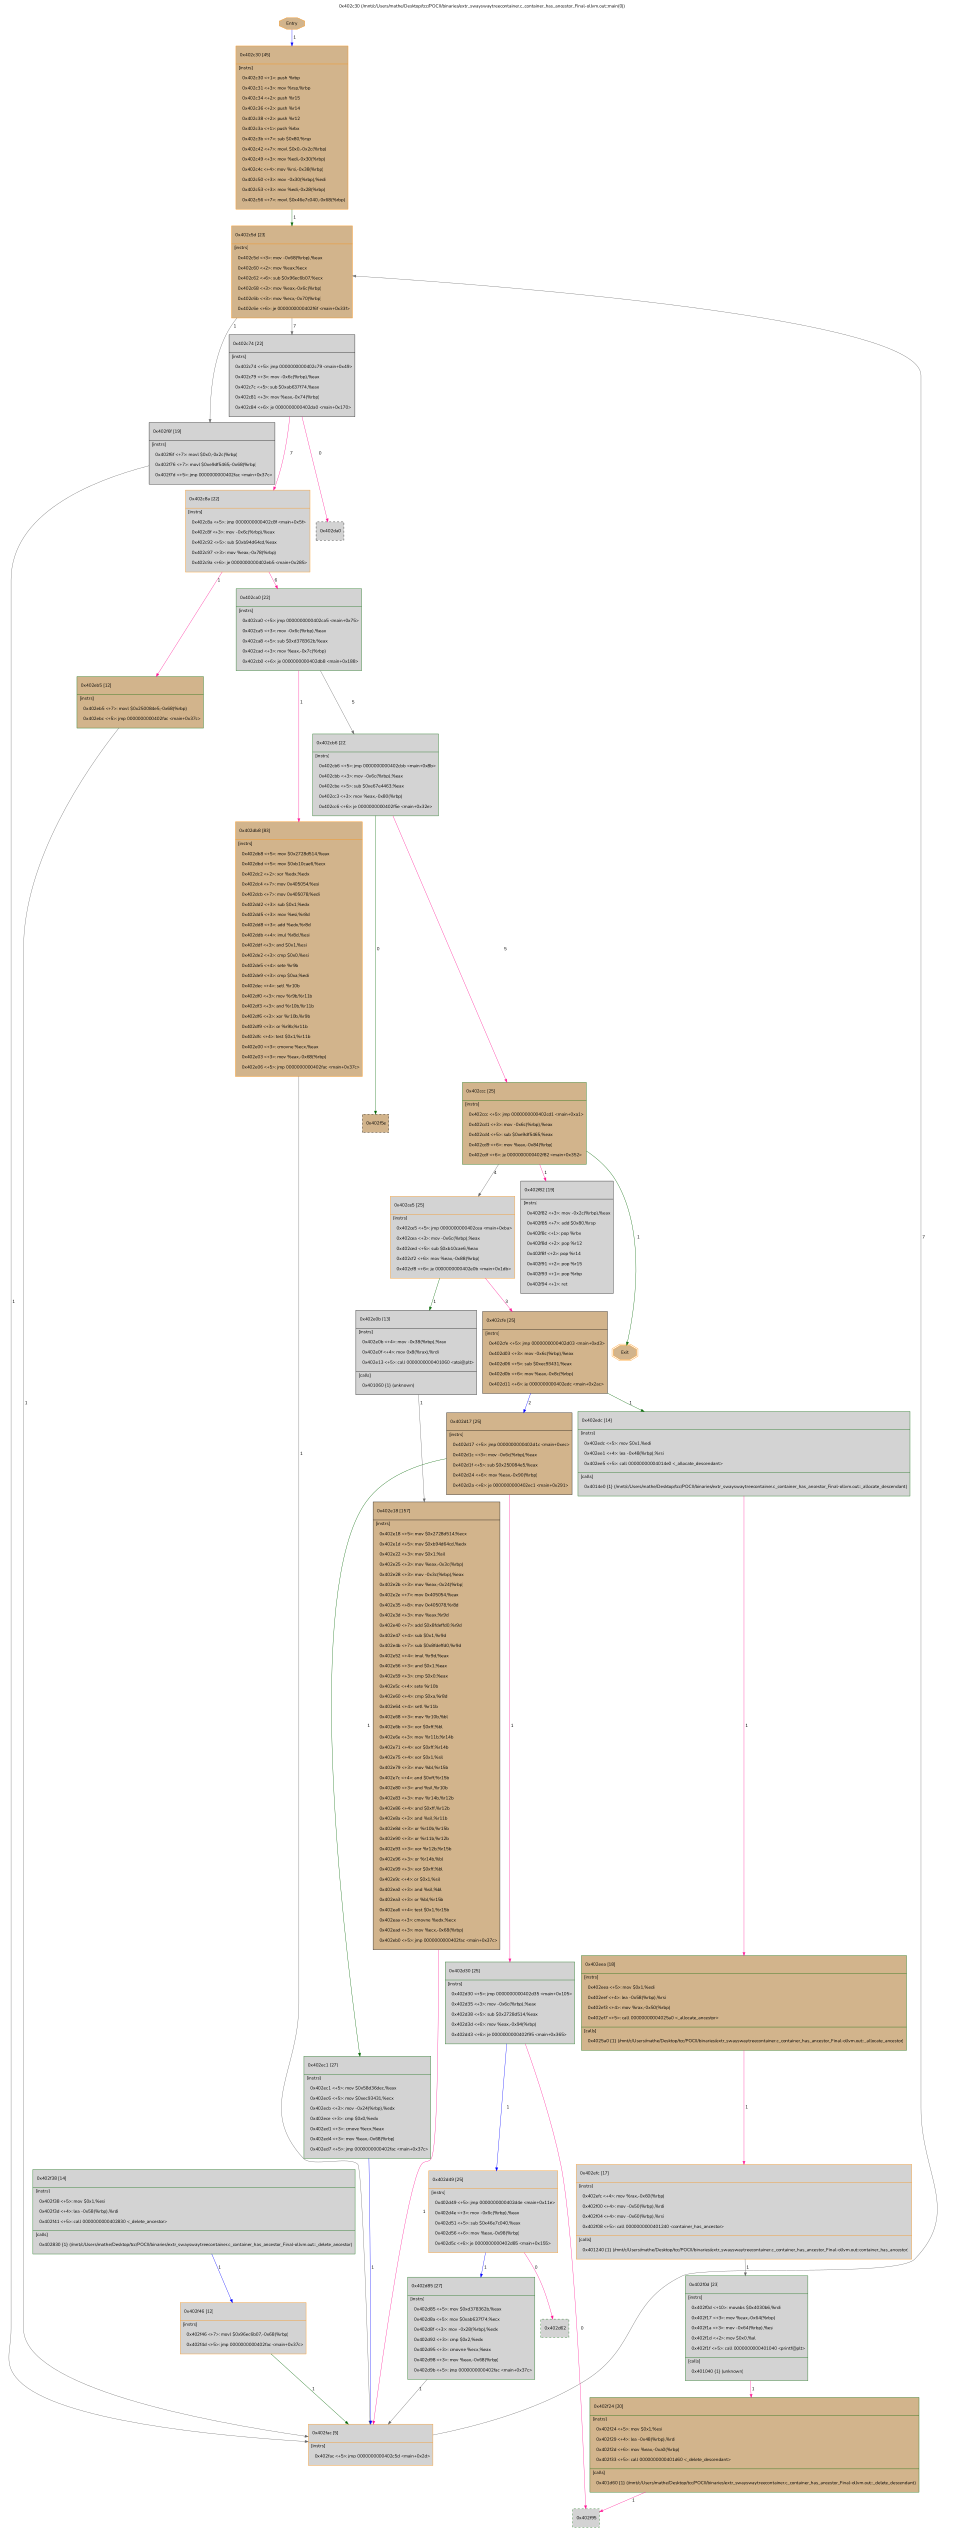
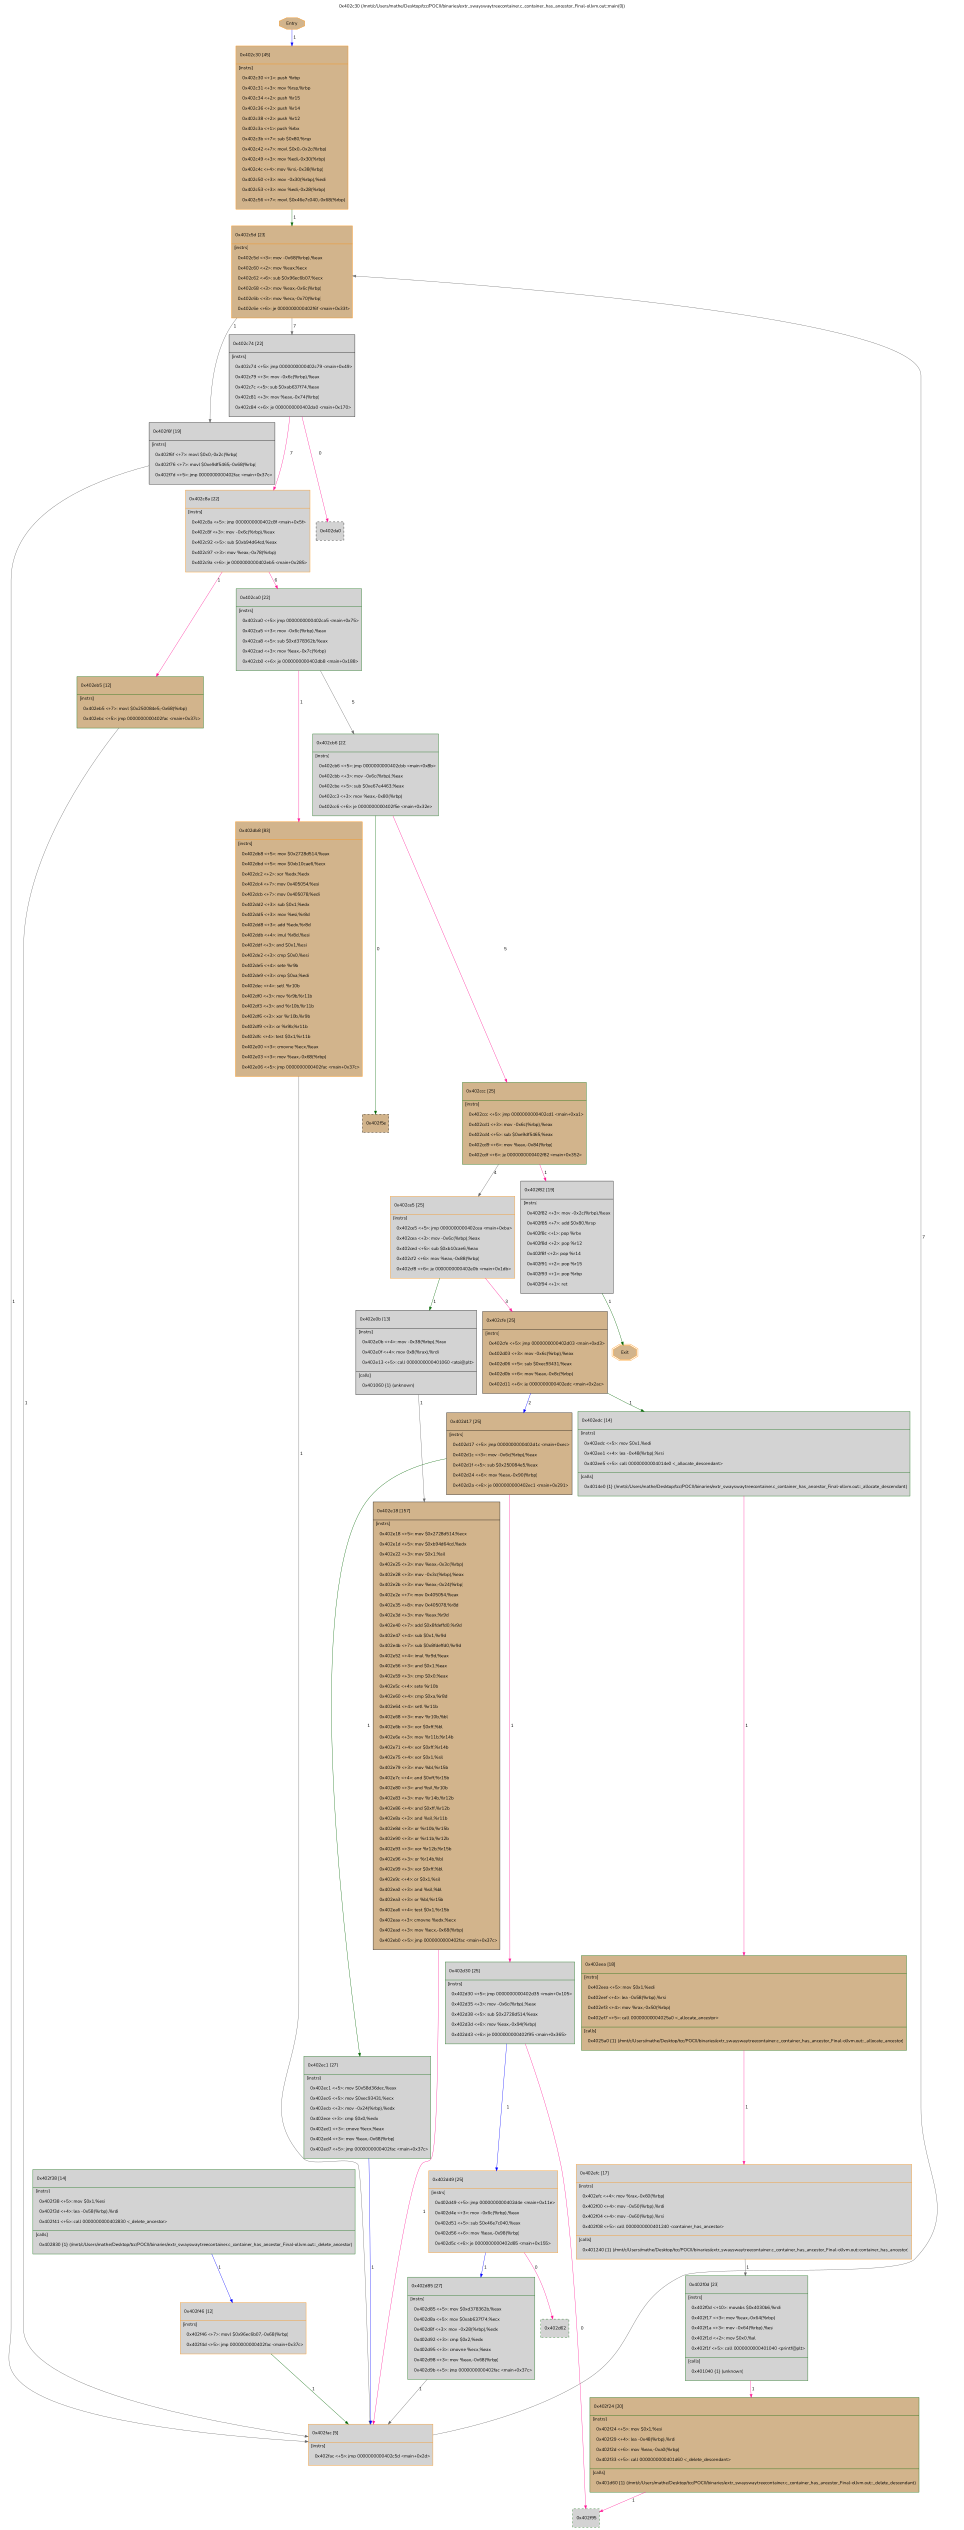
edge "0x402ccc [25]" -> "Exit": now "0x402f82 [19]" -> "Exit"
